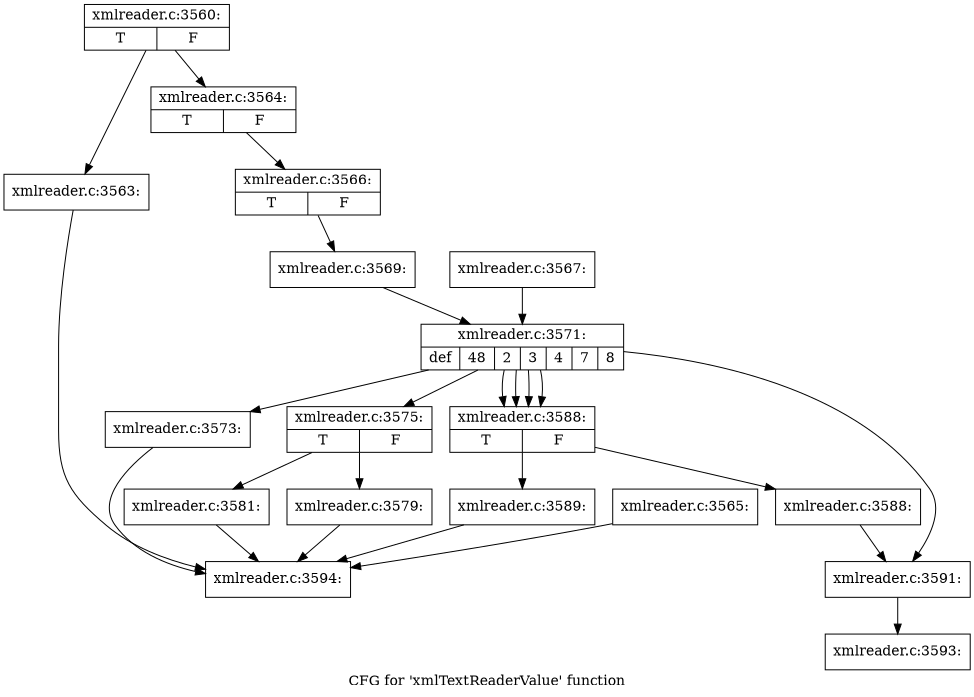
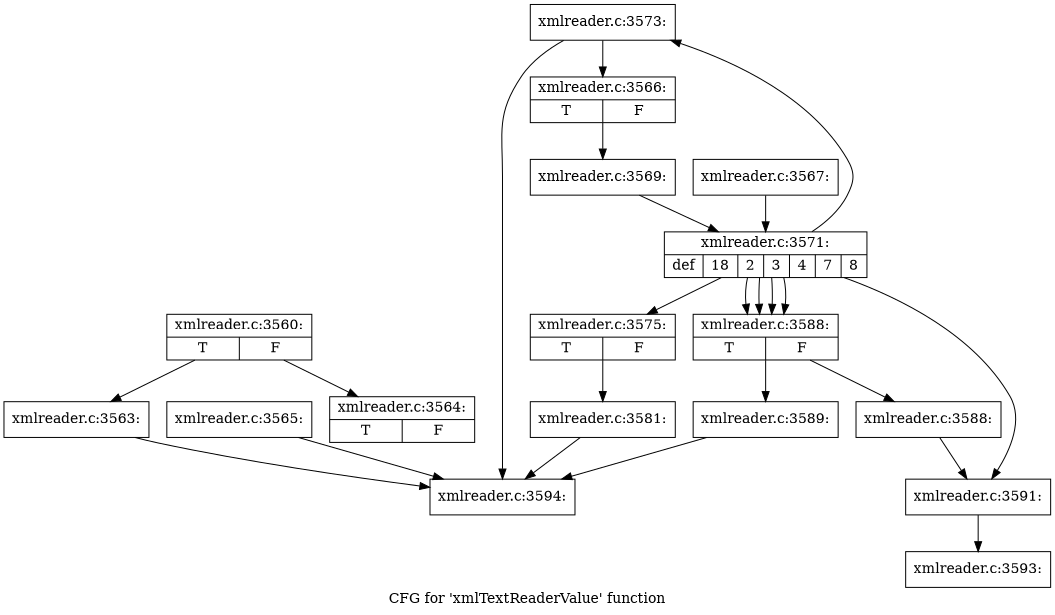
edge "xmlreader.c:3564:" -> "xmlreader.c:3566:": now "xmlreader.c:3573:" -> "xmlreader.c:3566:"
node "xmlreader.c:3571:": text "48" -> "18"
node "xmlreader.c:3579:": removed
